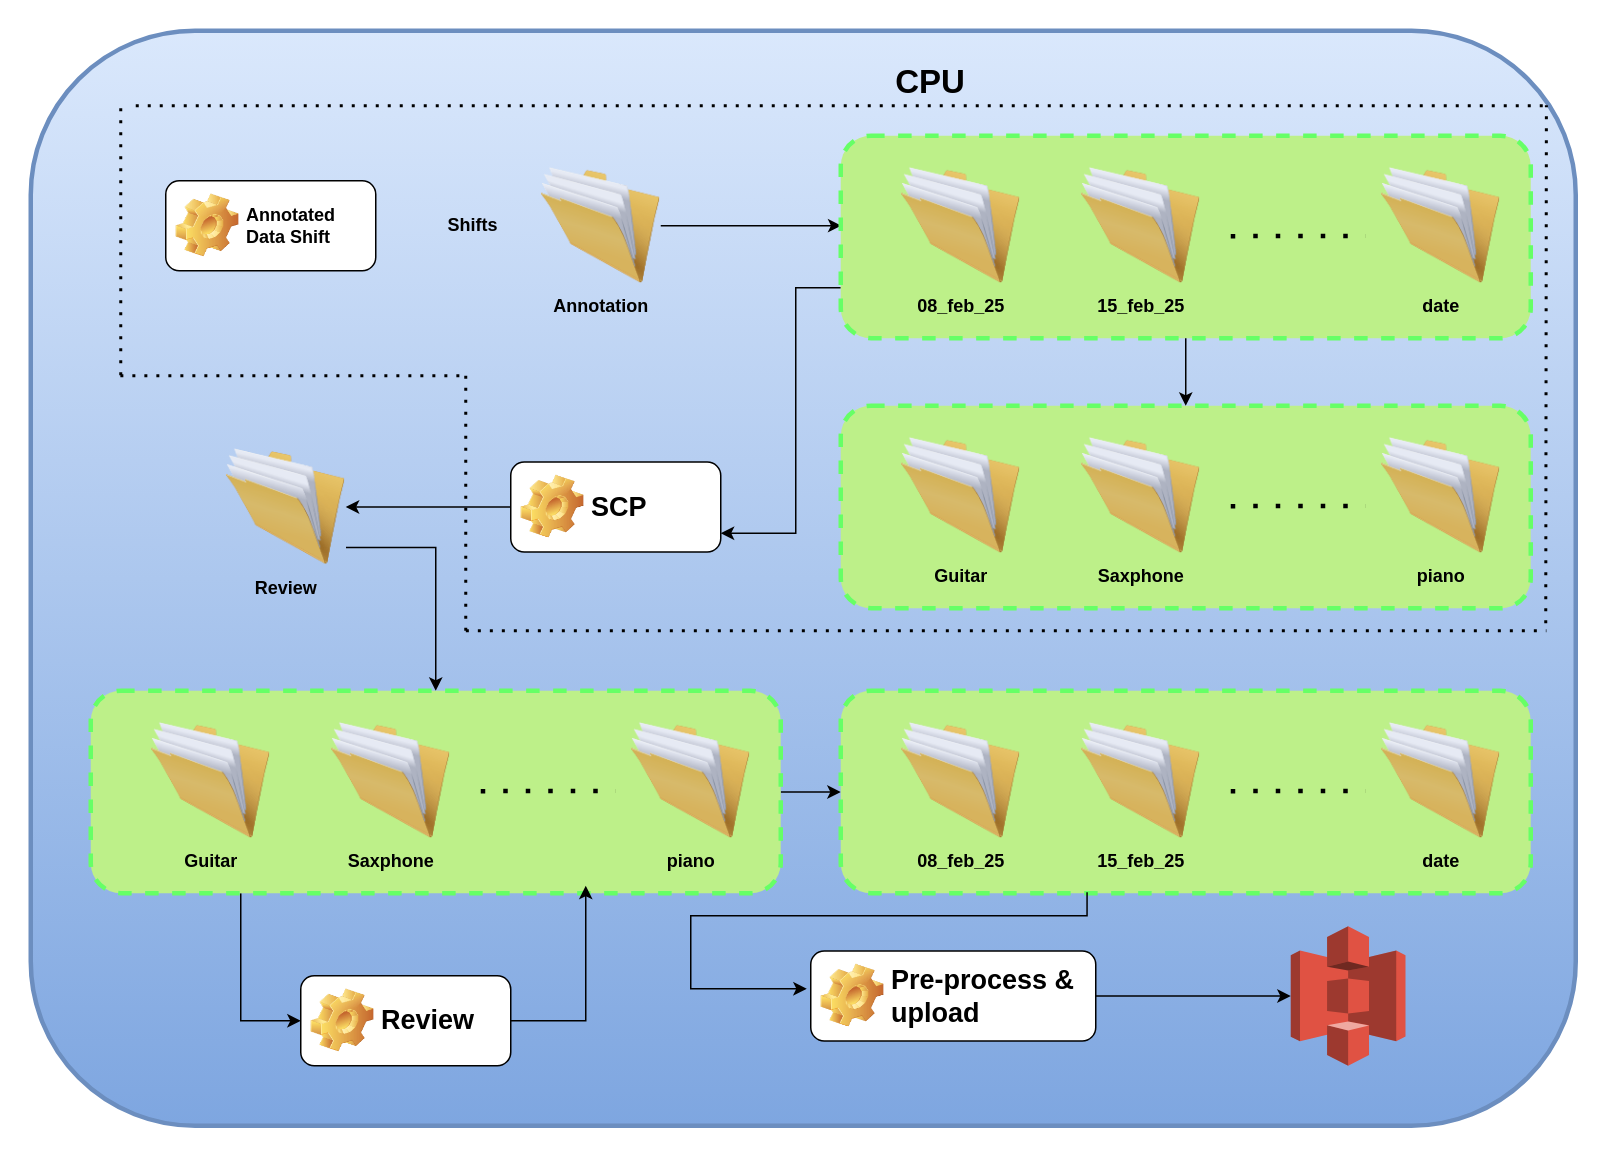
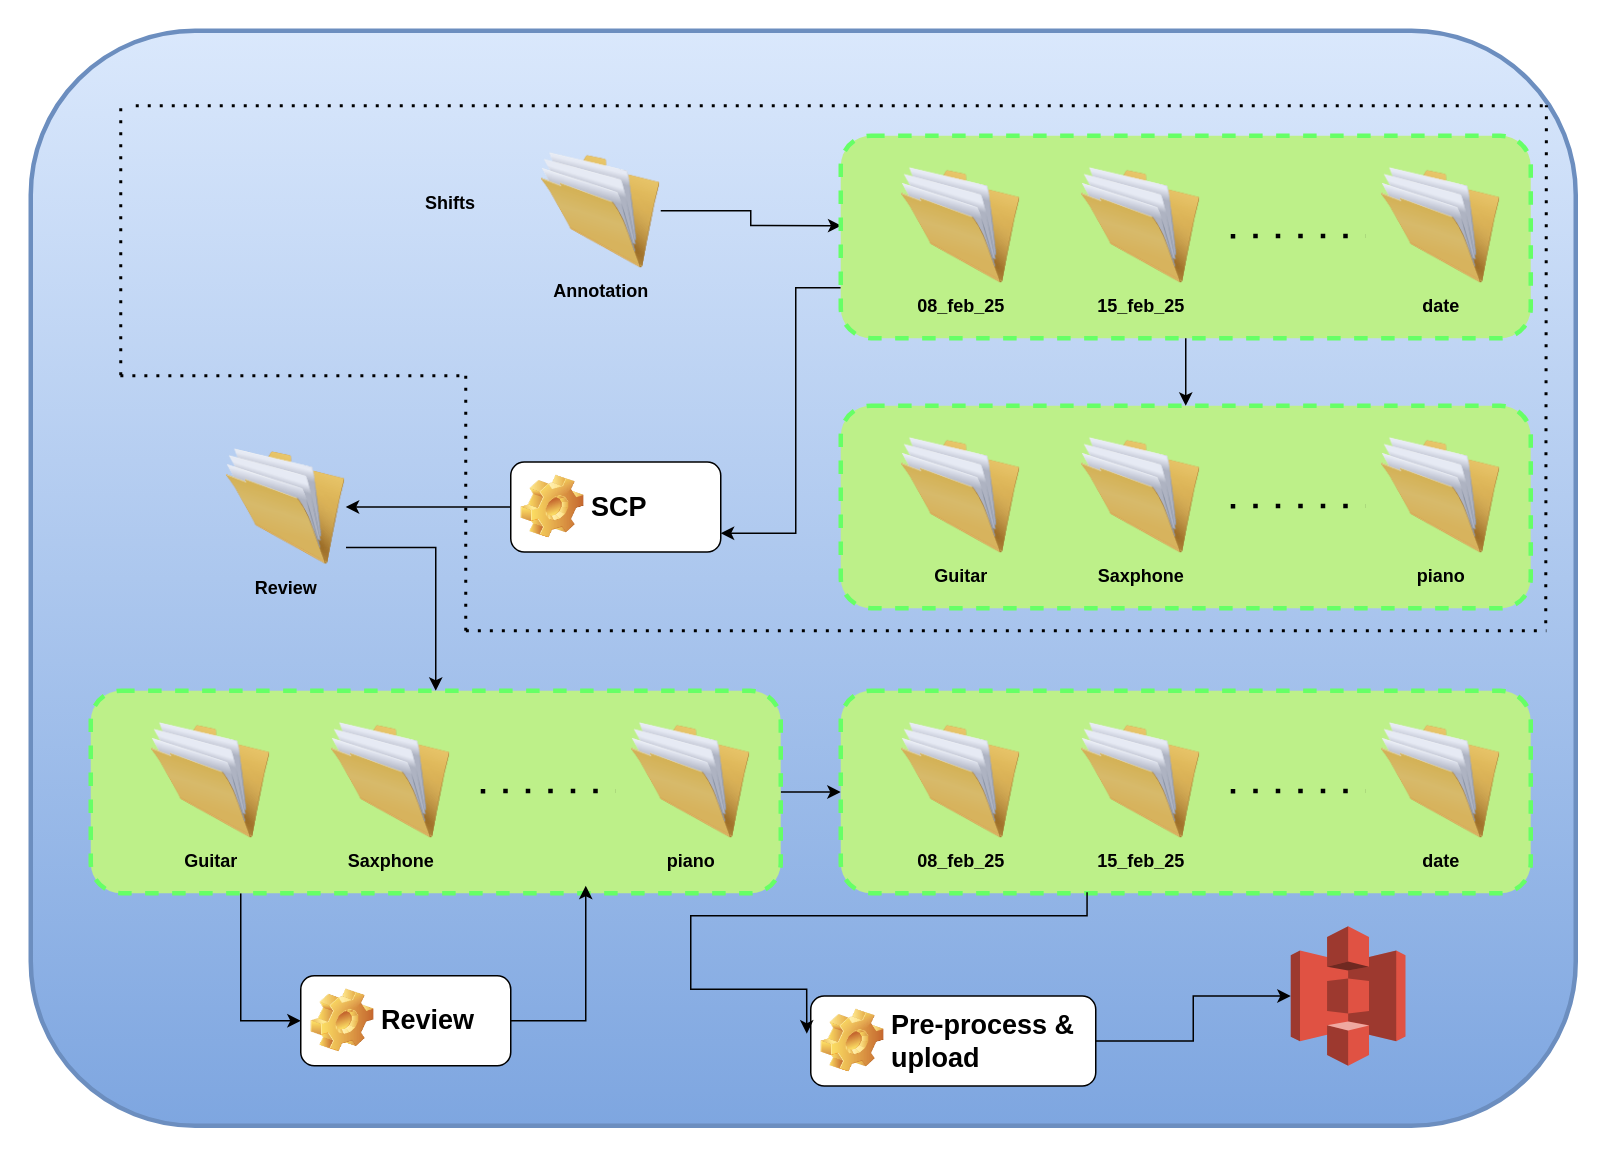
node "CPU": removed
node "Annotated Data Shift": removed
node "Shifts": moved (473, 226) -> (451, 203)
node "Annotation": moved (601, 226) -> (601, 211)
node "Pre-process & upload": moved (953, 996) -> (953, 1041)
